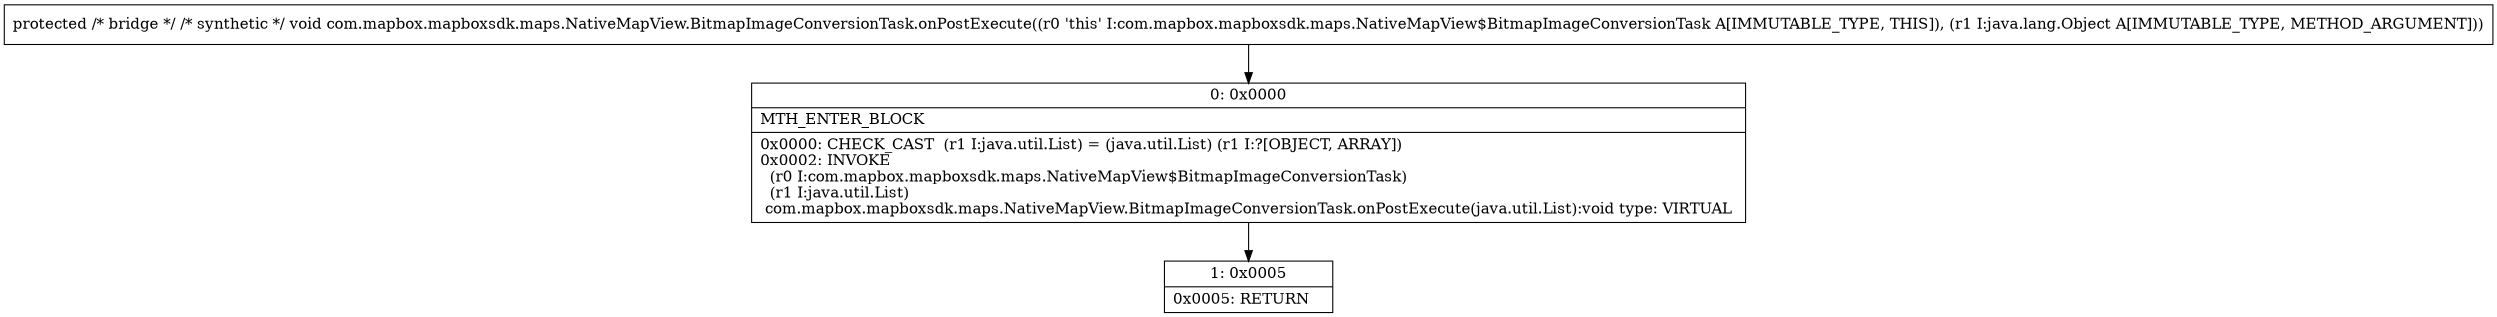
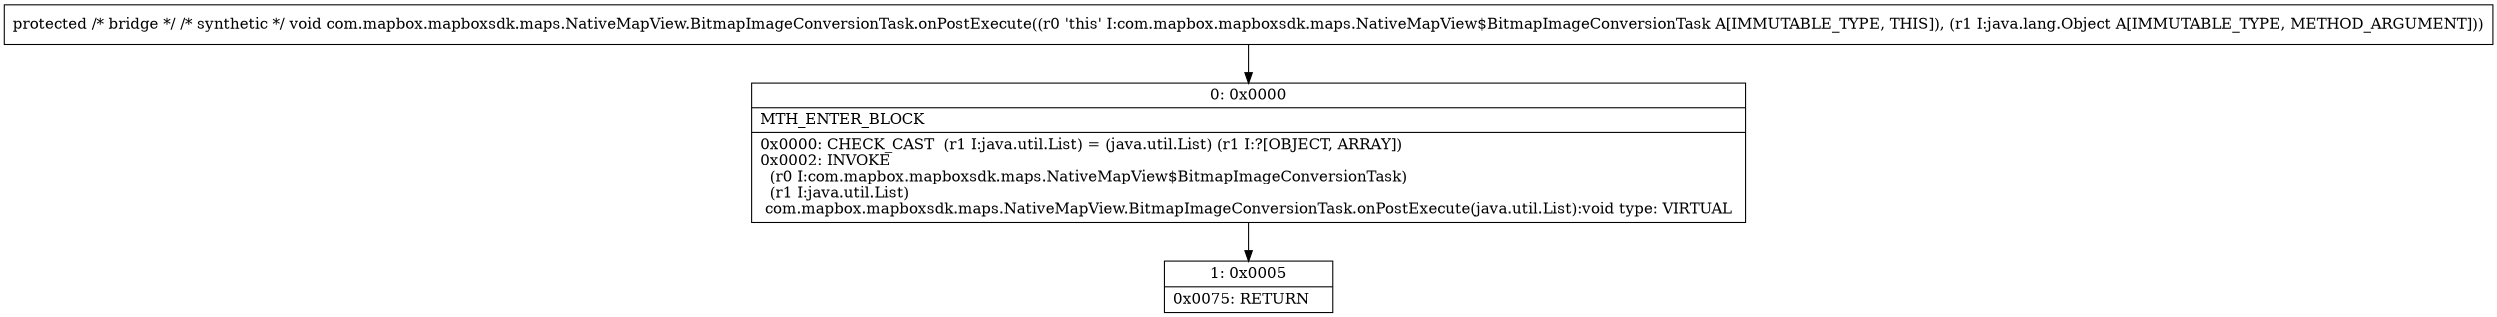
node "1: 0x0005": text "0x0005: RETURN" -> "0x0075: RETURN"
